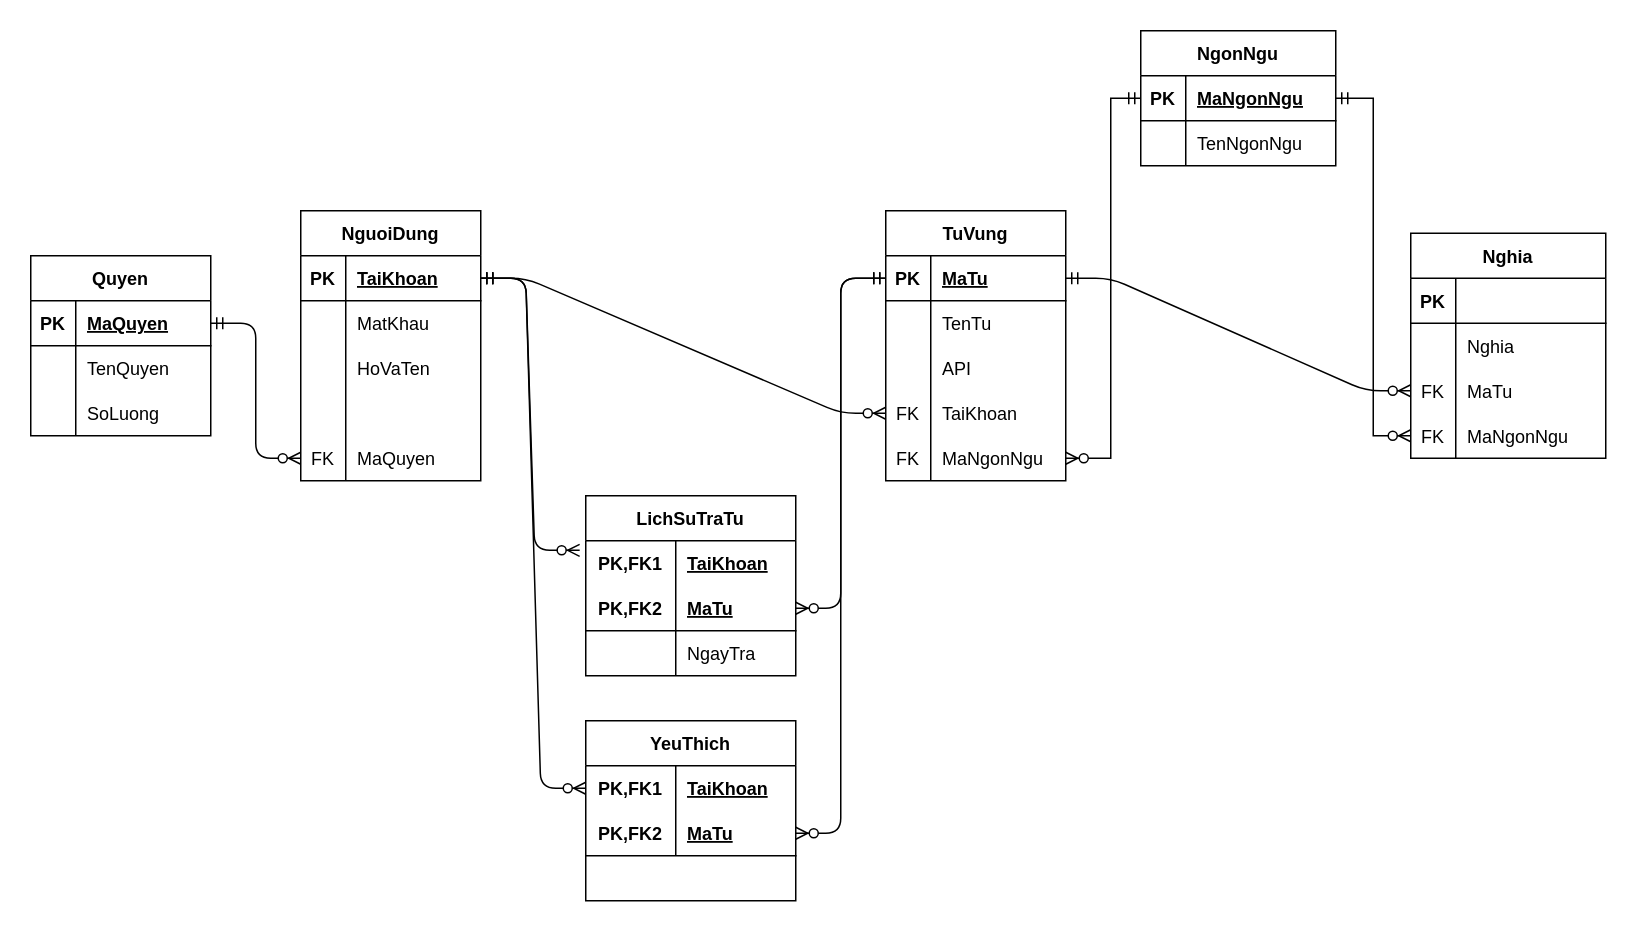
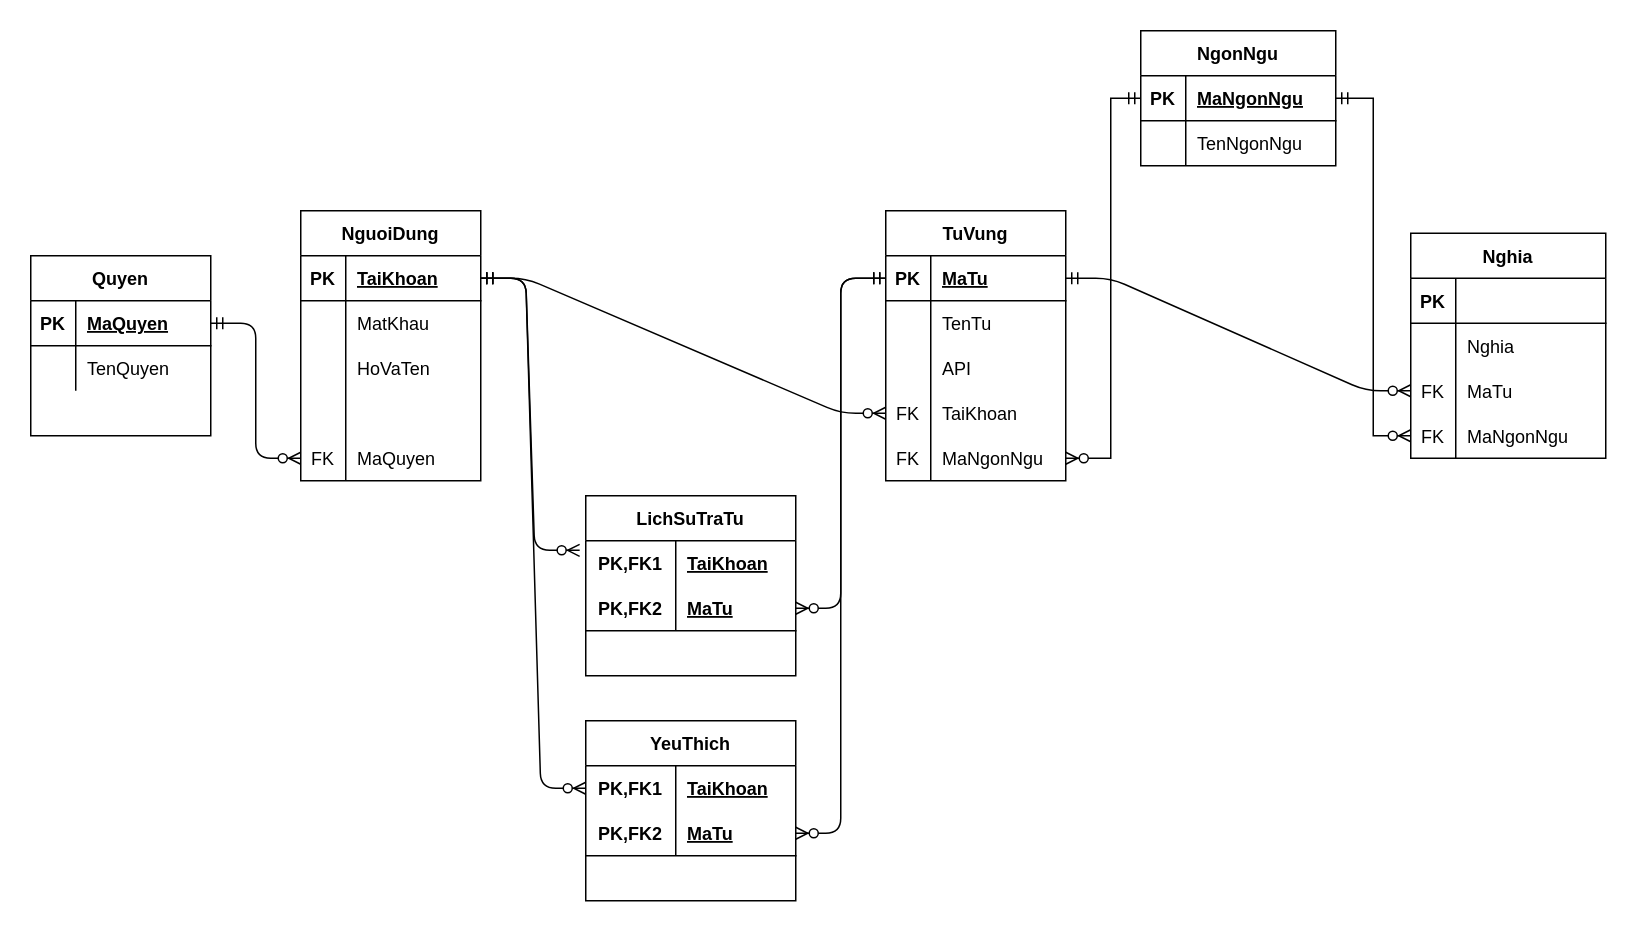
node "SoLuong": removed
node "NgayTra": removed
